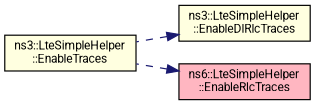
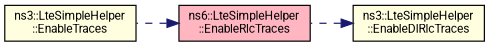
edge "ns3::LteSimpleHelper ::EnableTraces" -> "ns3::LteSimpleHelper ::EnableDlRlcTraces": now "ns6::LteSimpleHelper ::EnableRlcTraces" -> "ns3::LteSimpleHelper ::EnableDlRlcTraces"
